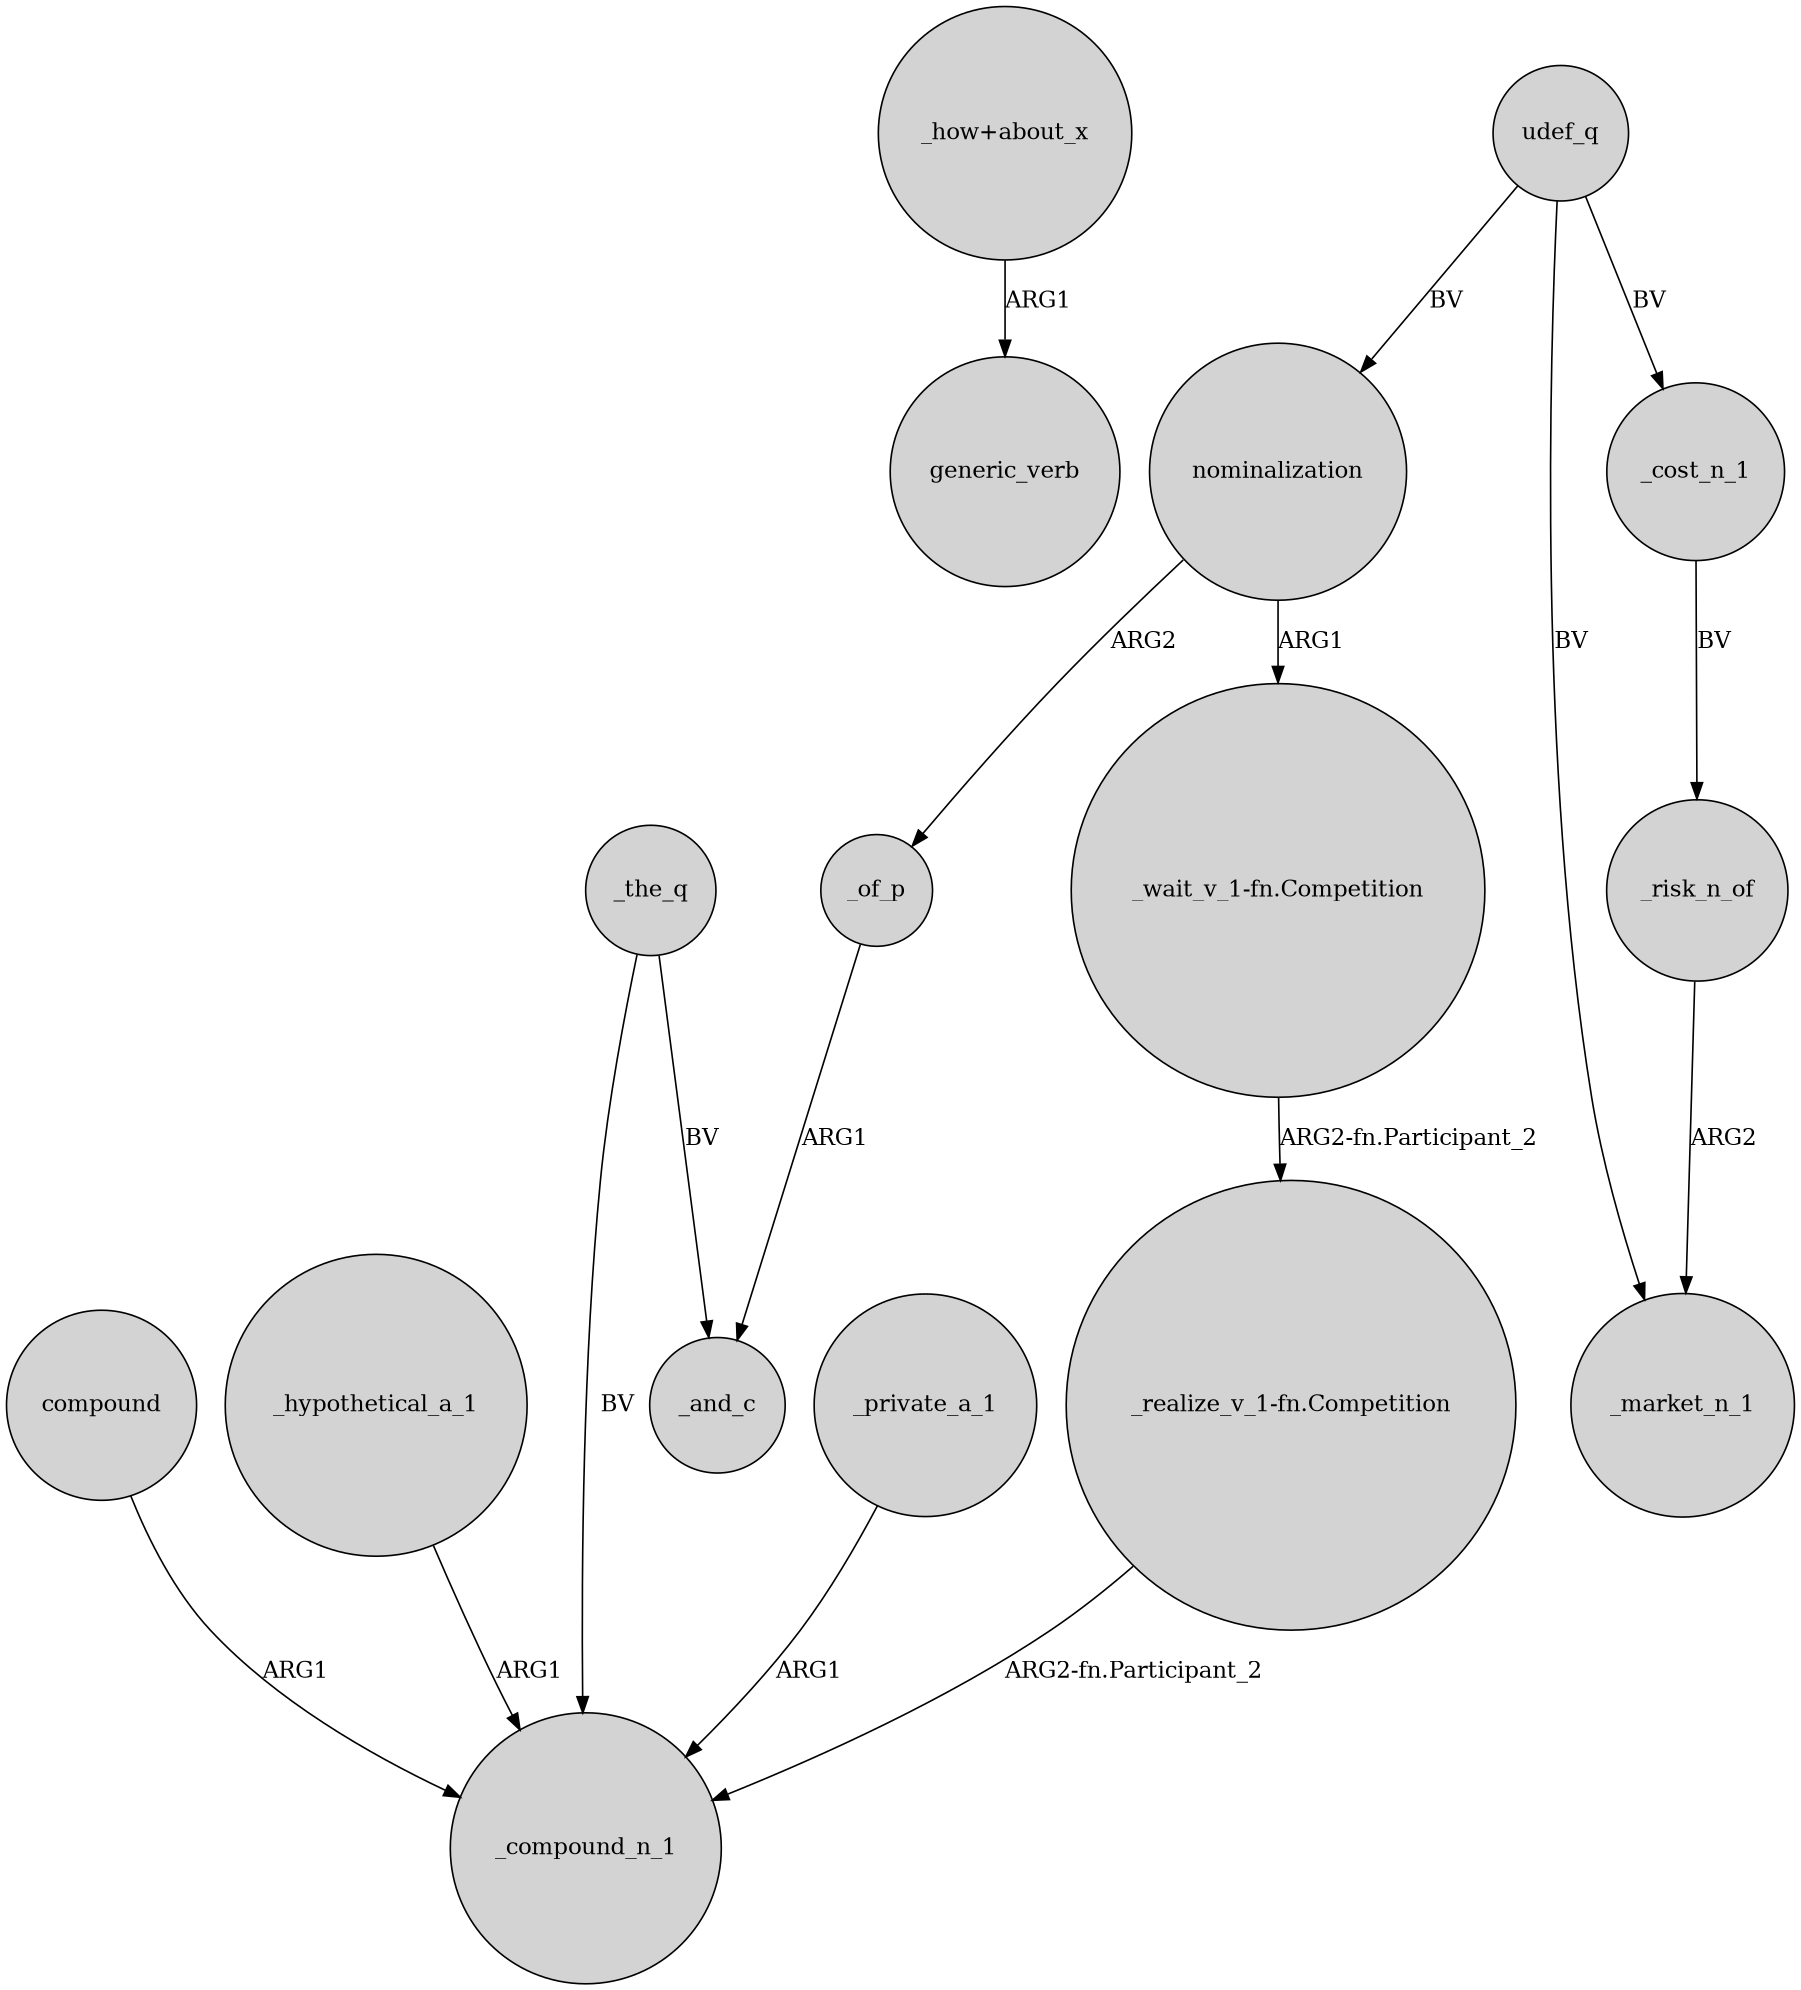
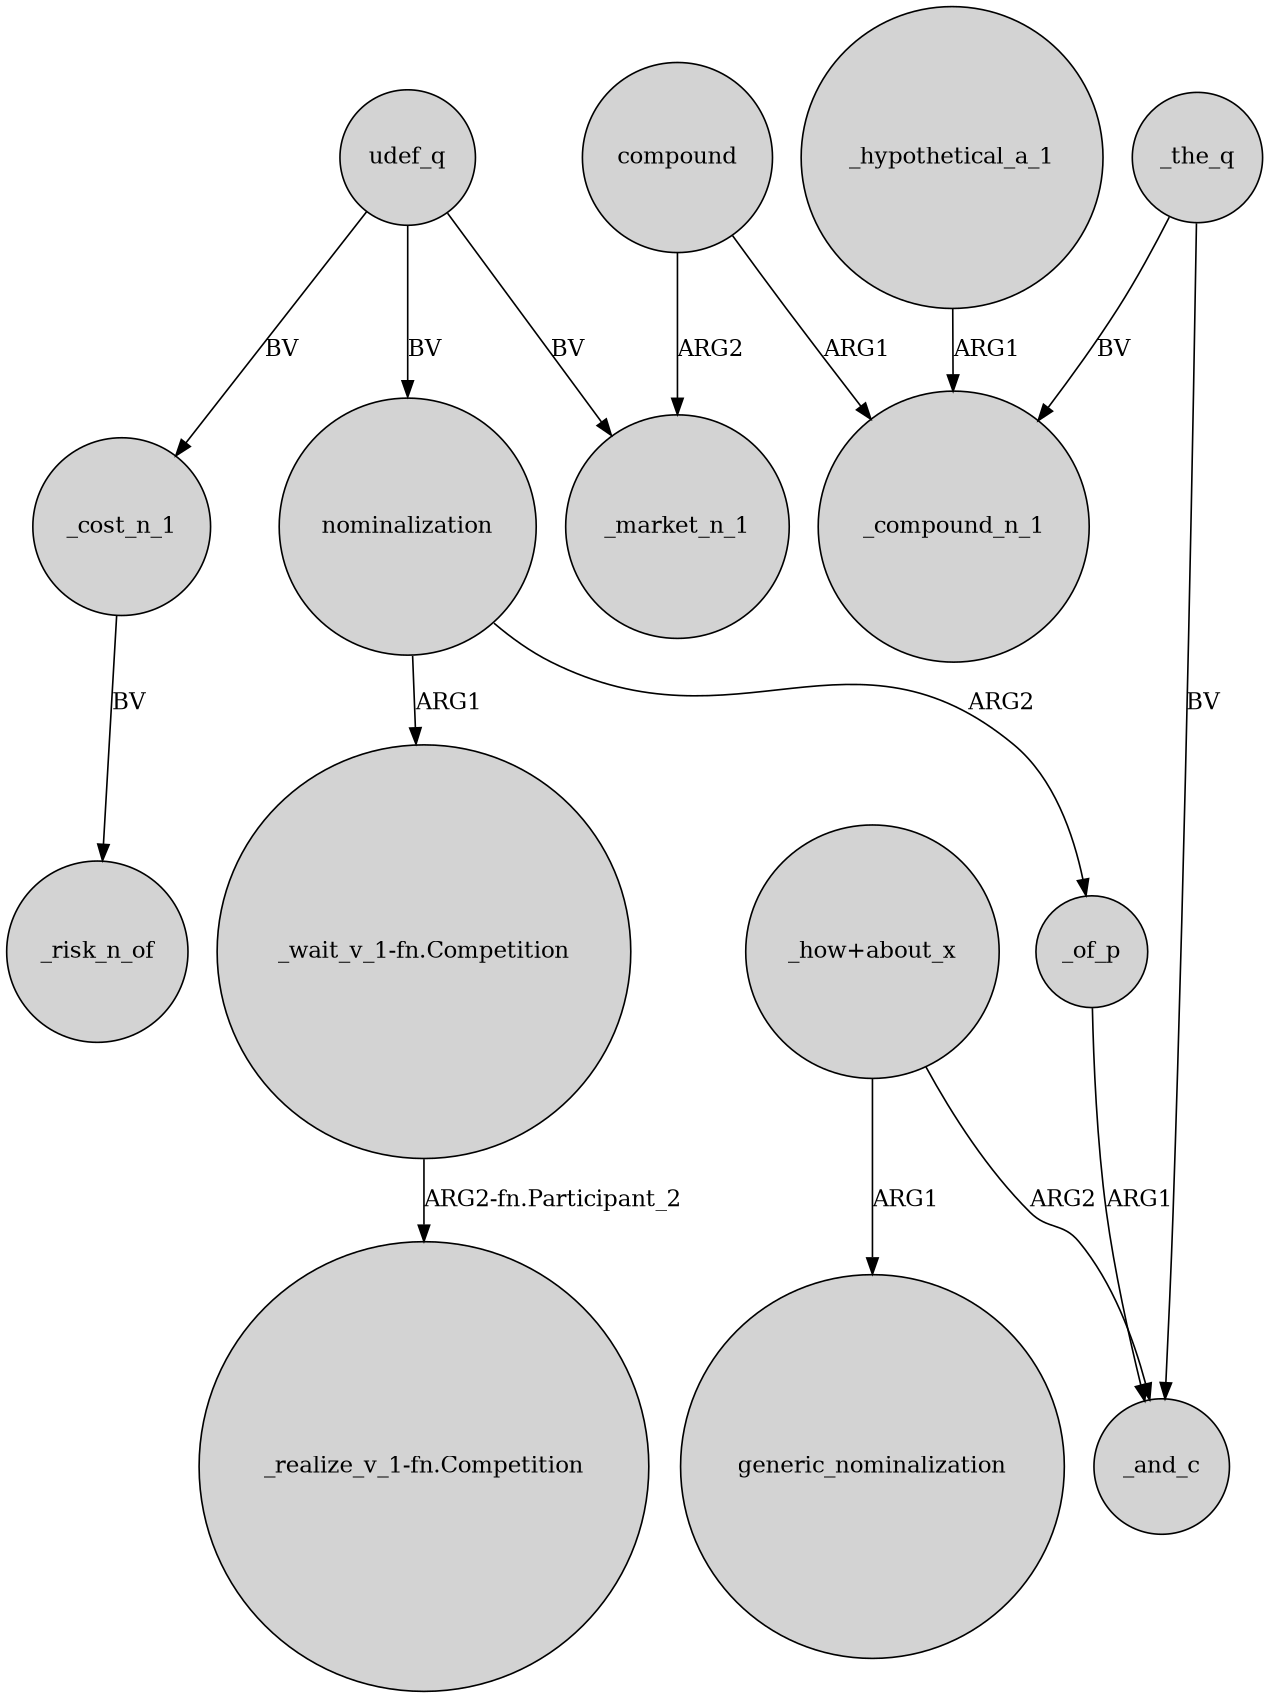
node "generic_verb": label "generic_verb" -> "generic_nominalization"
edge "_risk_n_of" -> "_market_n_1": now "compound" -> "_market_n_1"
edge "_how+about_x" -> "_and_c": added, label "ARG2"
node "_private_a_1": removed
edge "_realize_v_1-fn.Competition" -> "_compound_n_1": removed, label "ARG2-fn.Participant_2"
